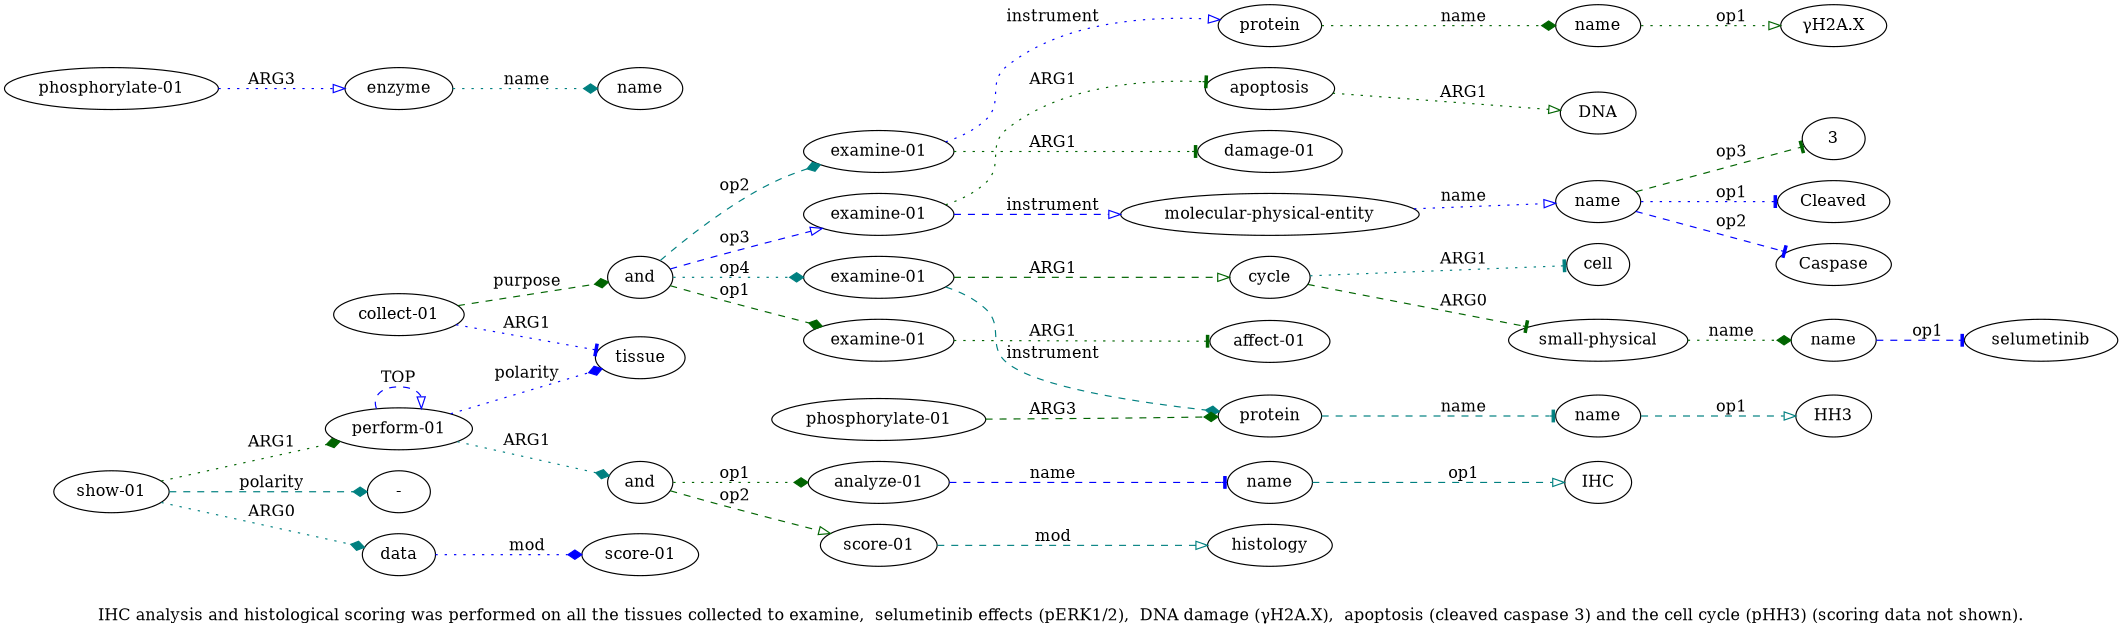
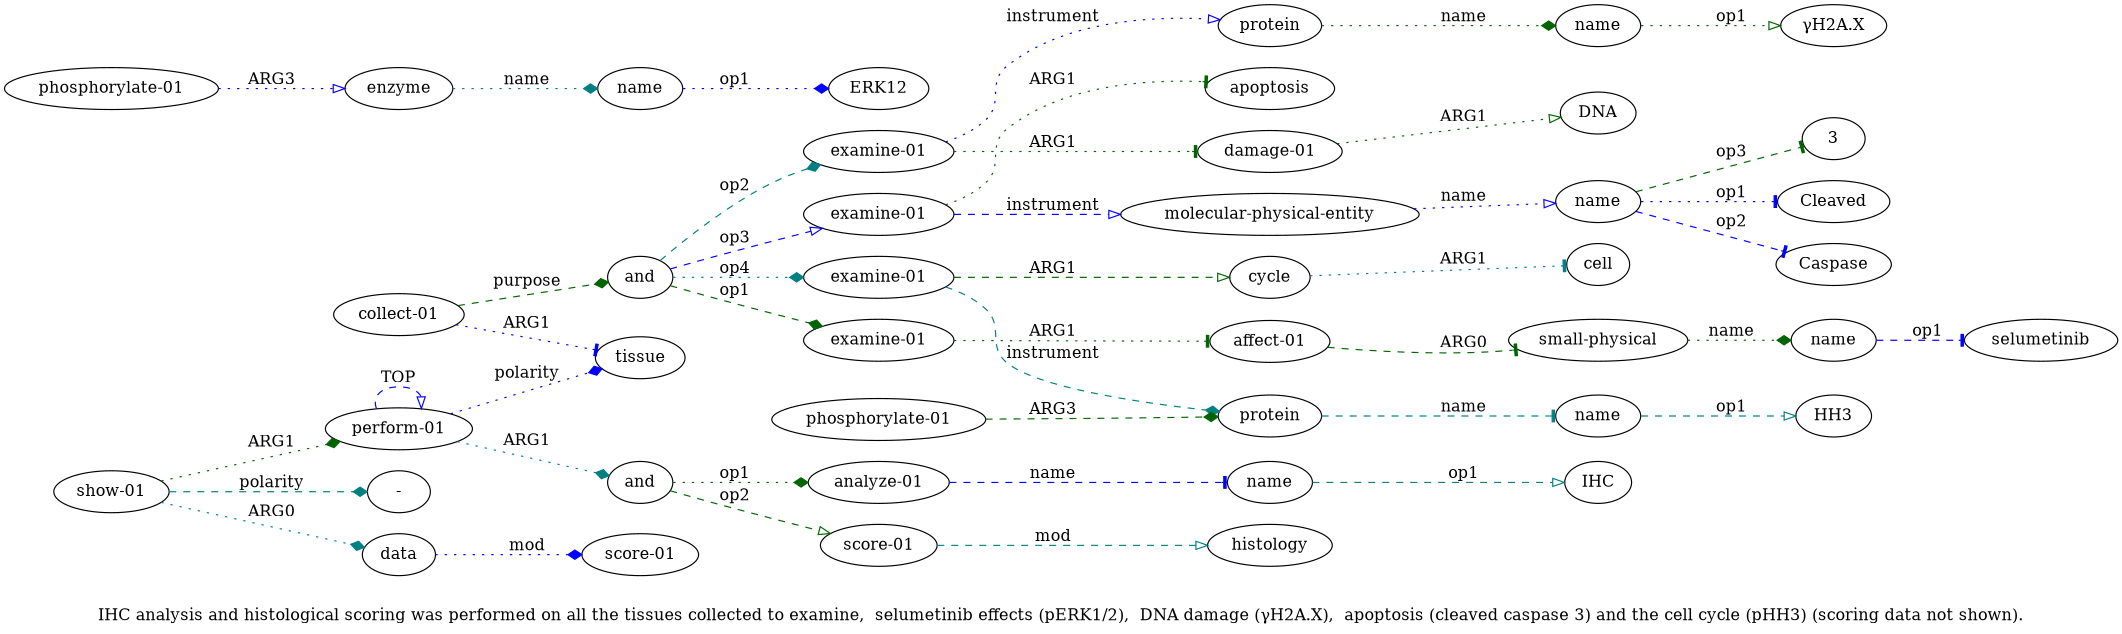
node "ERK12": added
edge "apoptosis" -> "DNA": now "damage-01" -> "DNA"
edge "cycle" -> "small-physical": now "affect-01" -> "small-physical"
